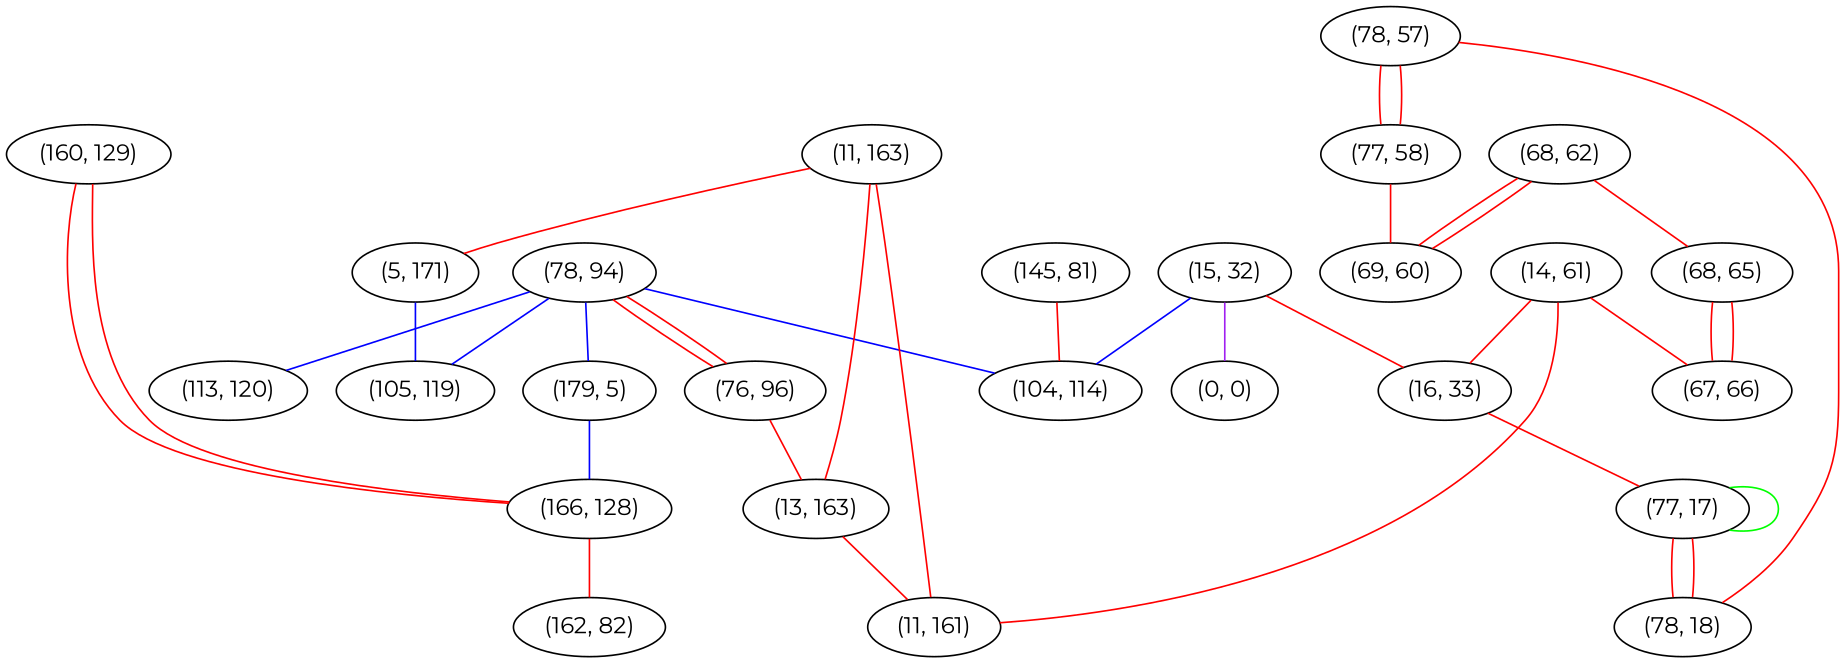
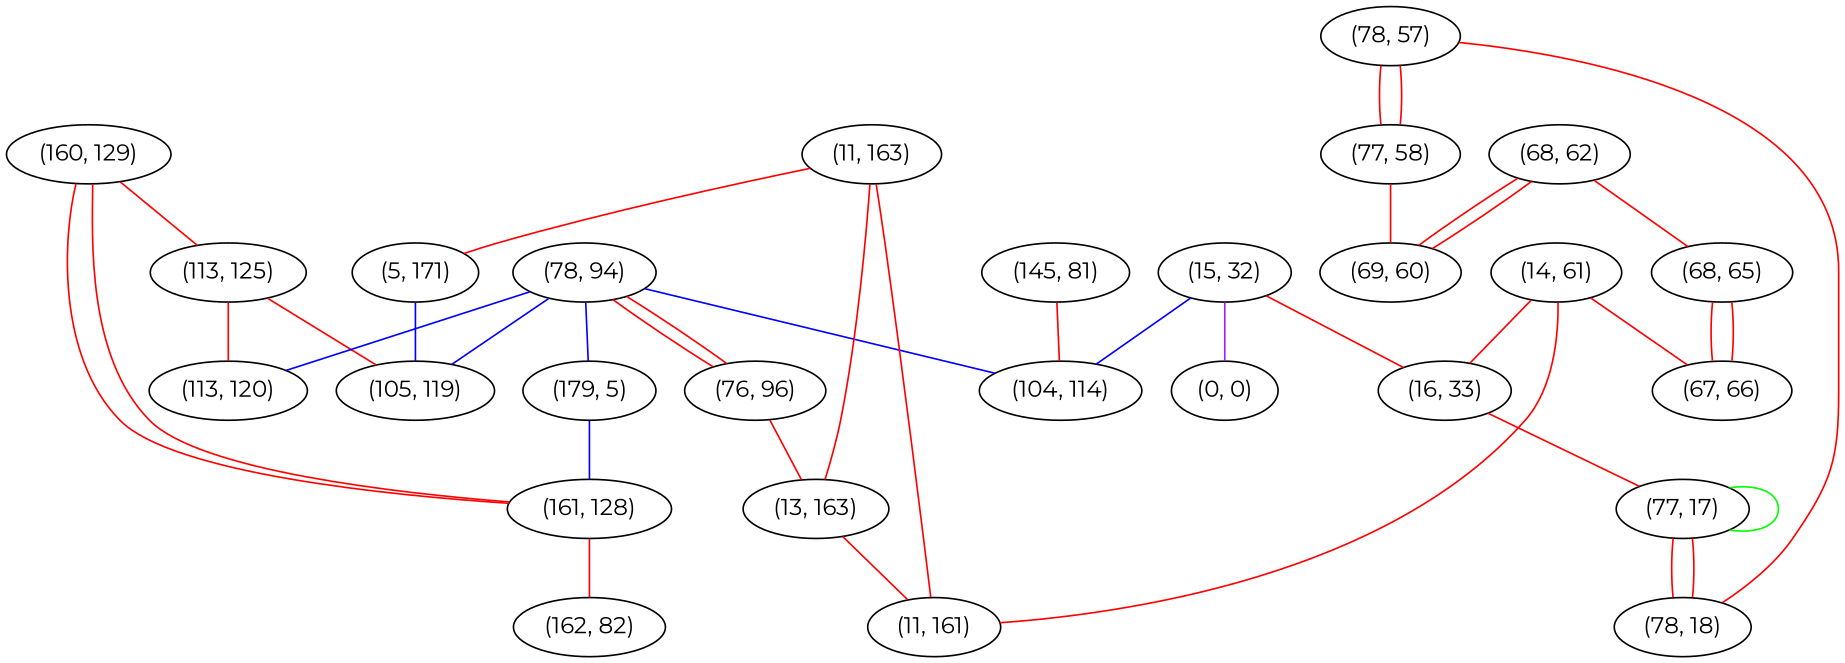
node "(113, 125)": added
node "(166, 128)": label "(166, 128)" -> "(161, 128)"
